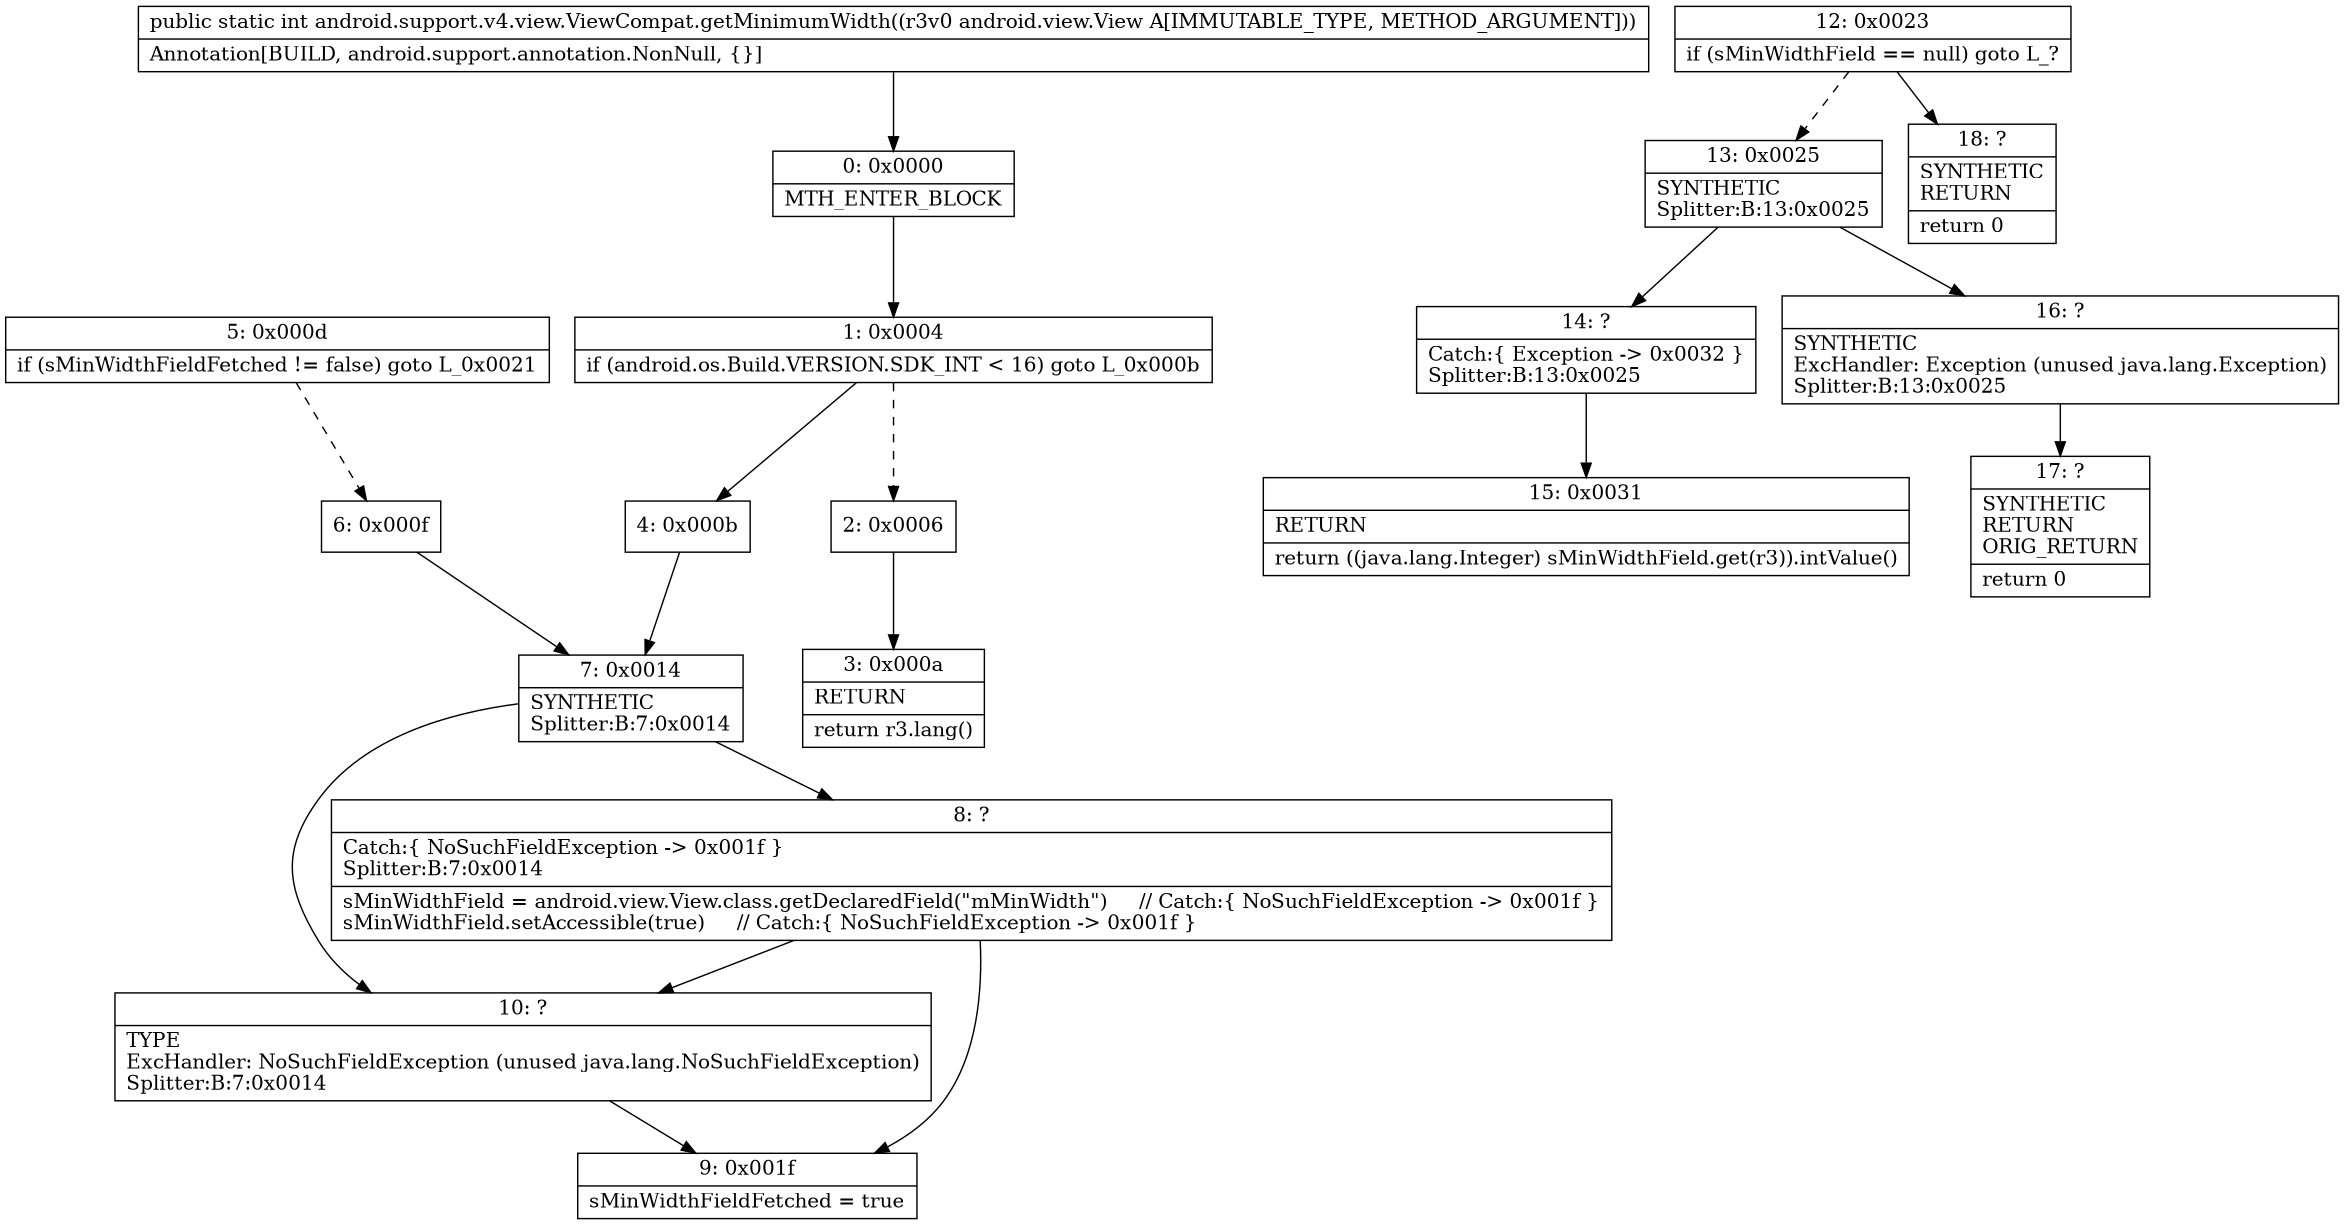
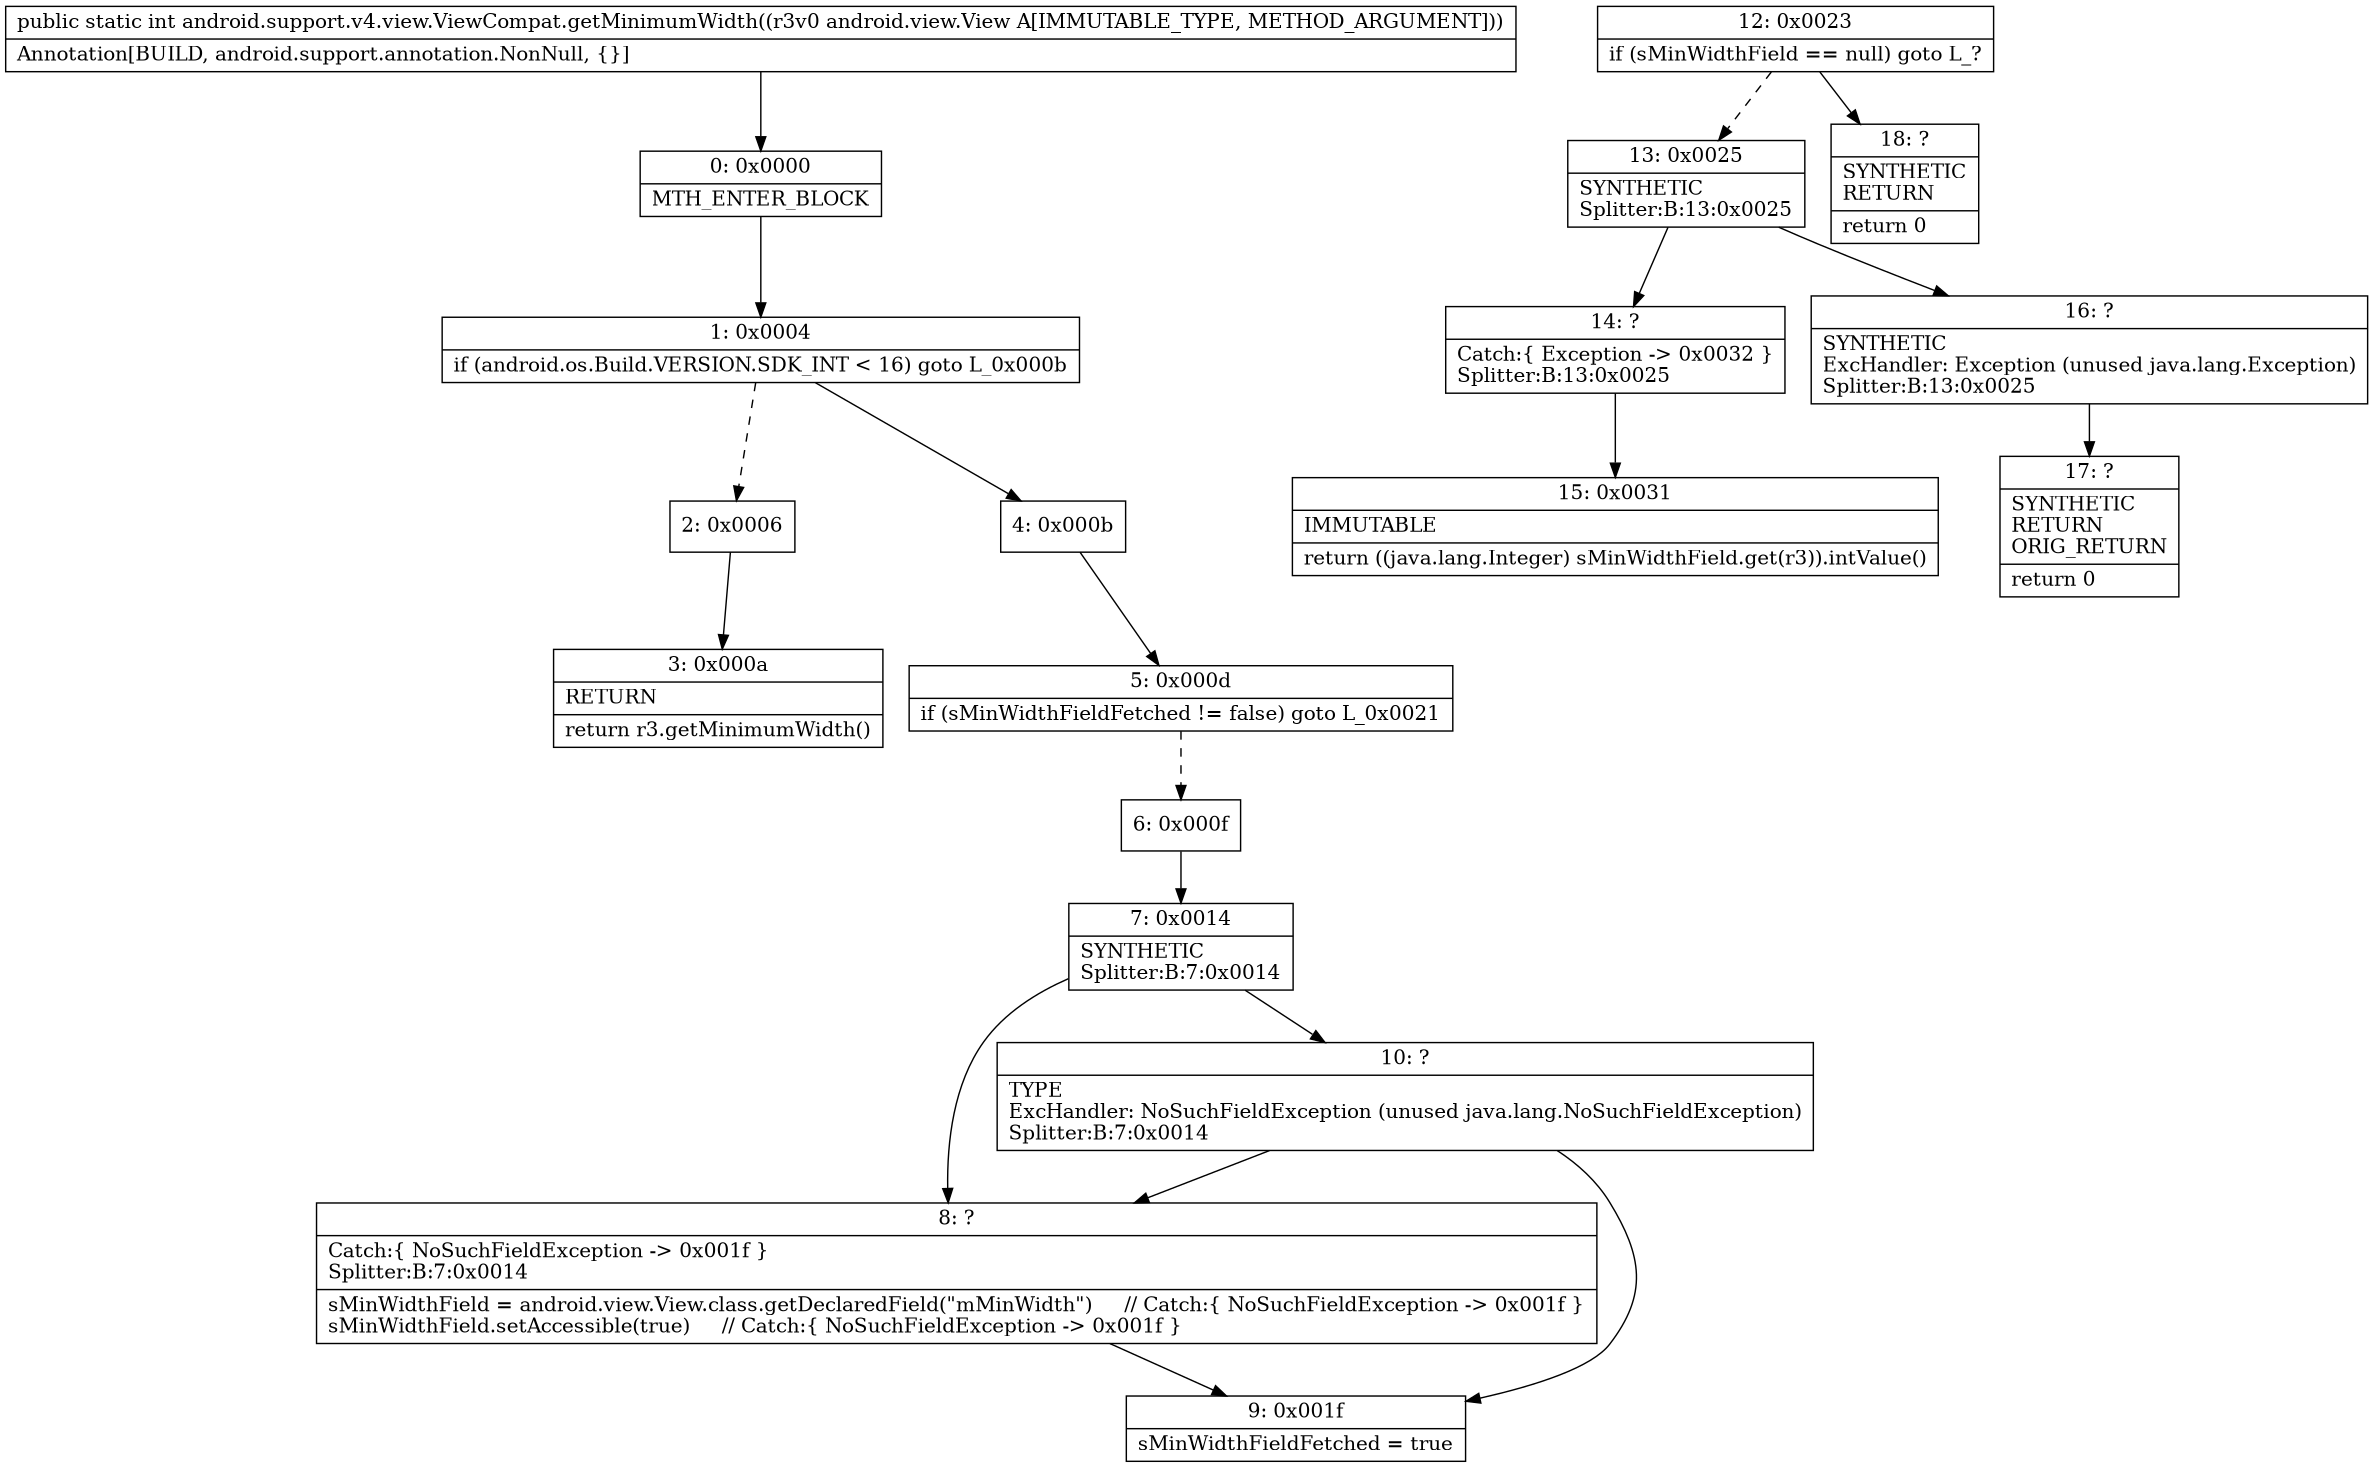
node "15: 0x0031": text "RETURN" -> "IMMUTABLE"
edge "4: 0x000b" -> "7: 0x0014": now "4: 0x000b" -> "5: 0x000d"
node "3: 0x000a": text "return r3.lang()" -> "return r3.getMinimumWidth()"
edge "8: ?" -> "10: ?": reversed
